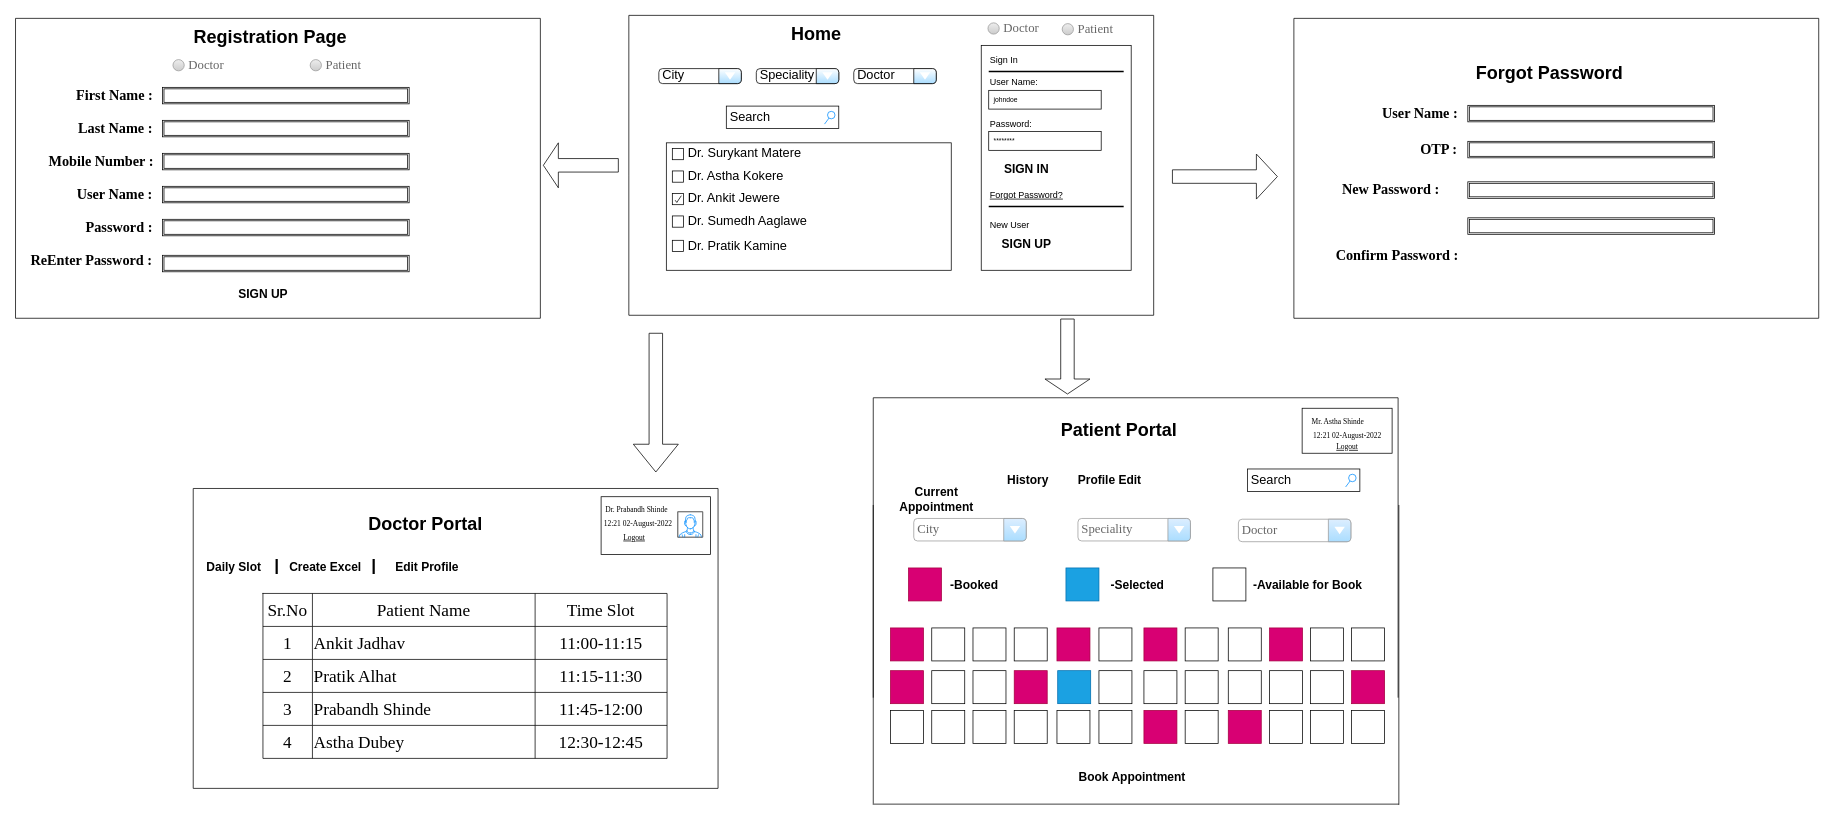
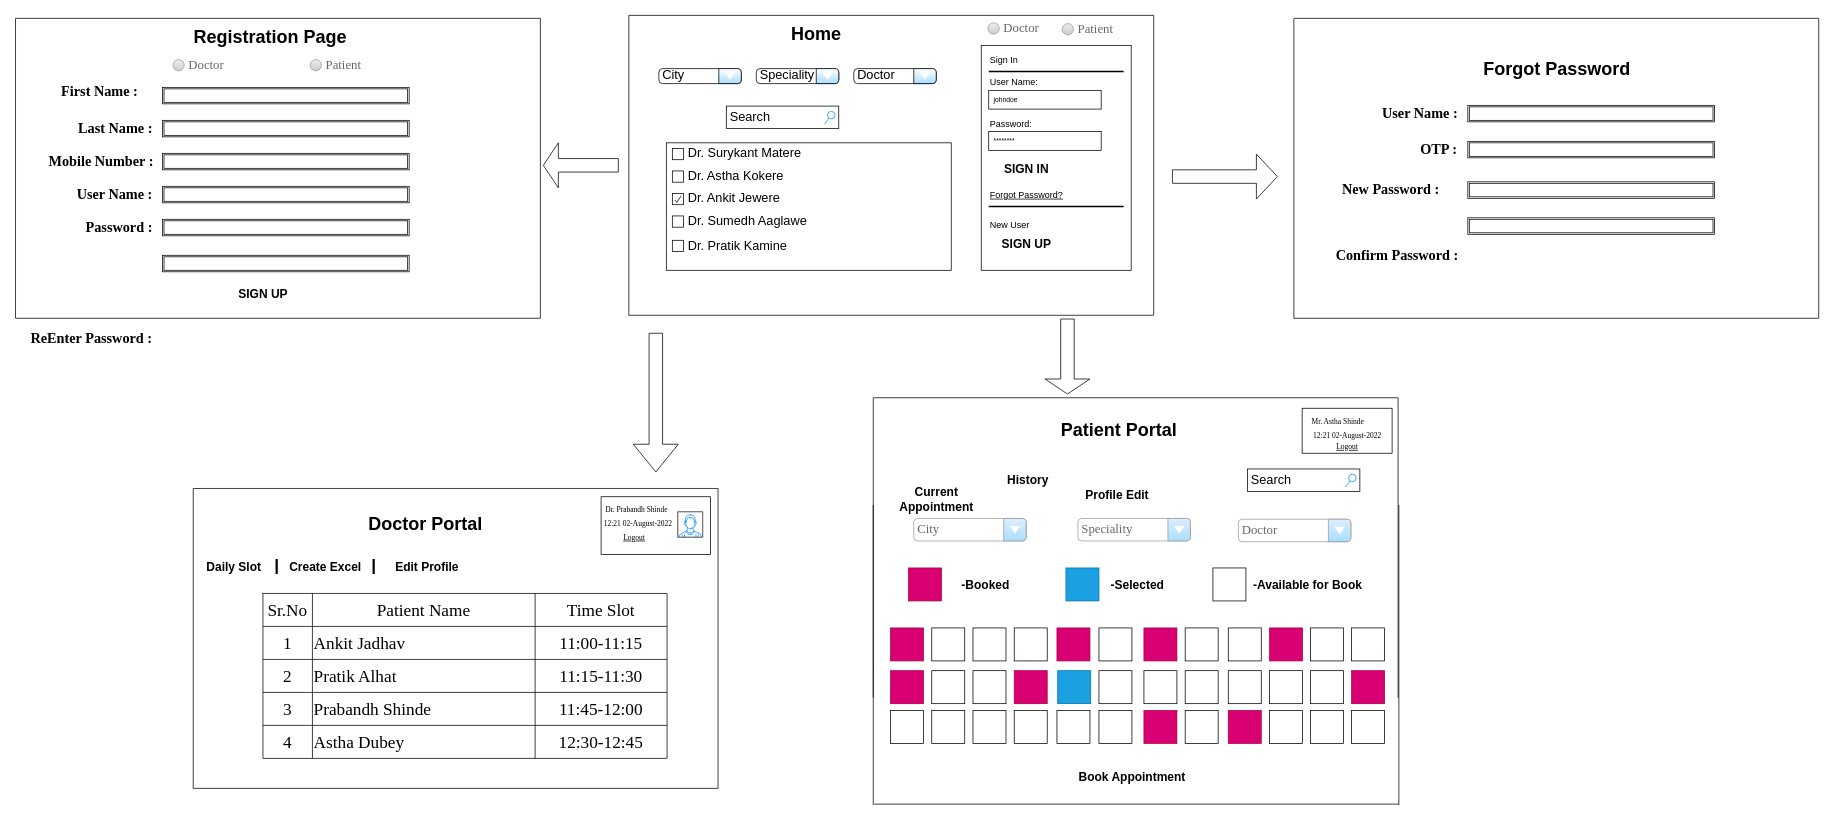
node "Forgot Password": moved (1550, 73) -> (1557, 69)
node "First Name :": moved (115, 96) -> (100, 92)
node "ReEnter Password :": moved (92, 261) -> (92, 339)
node "Profile Edit": moved (1110, 480) -> (1117, 495)
node "-Booked": moved (979, 585) -> (990, 585)
